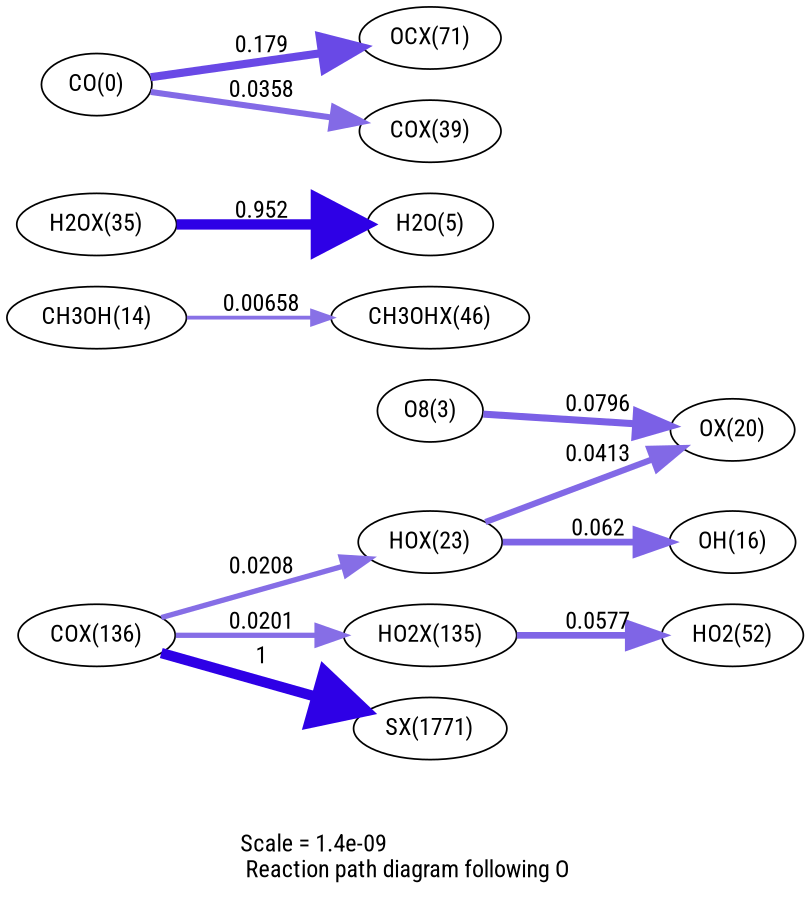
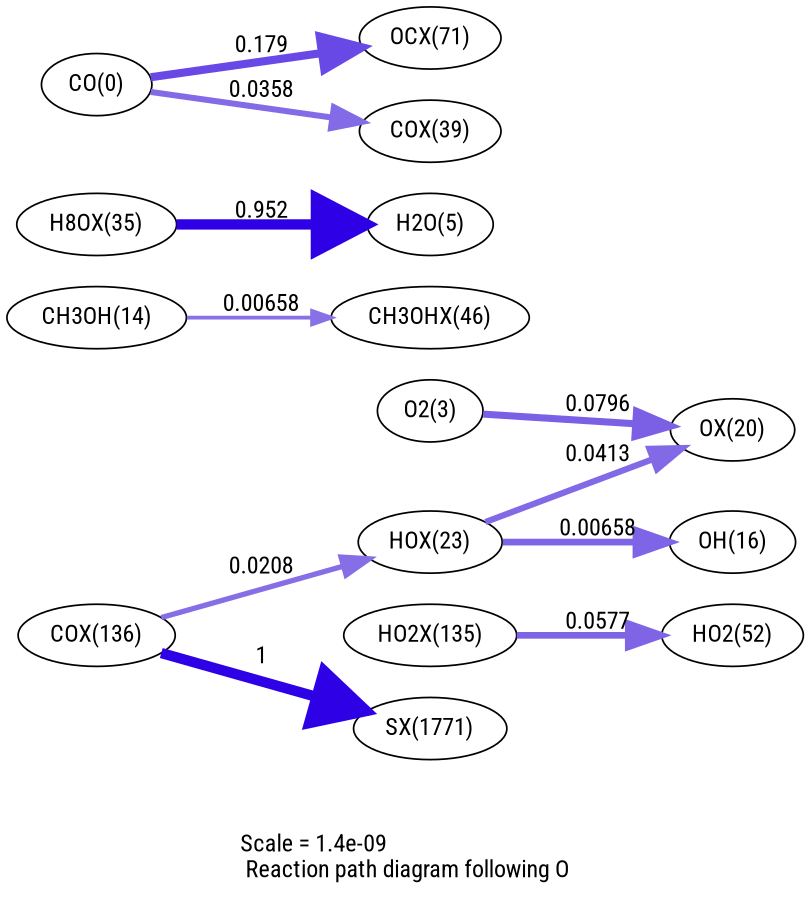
node "H2OX(35)": label "H2OX(35)" -> "H8OX(35)"
node "O8(3)": label "O8(3)" -> "O2(3)"
edge "HOX(23)" -> "OH(16)": label " 0.062" -> " 0.00658"
edge "COX(136)" -> "HO2X(135)": removed, label "0.0201"
